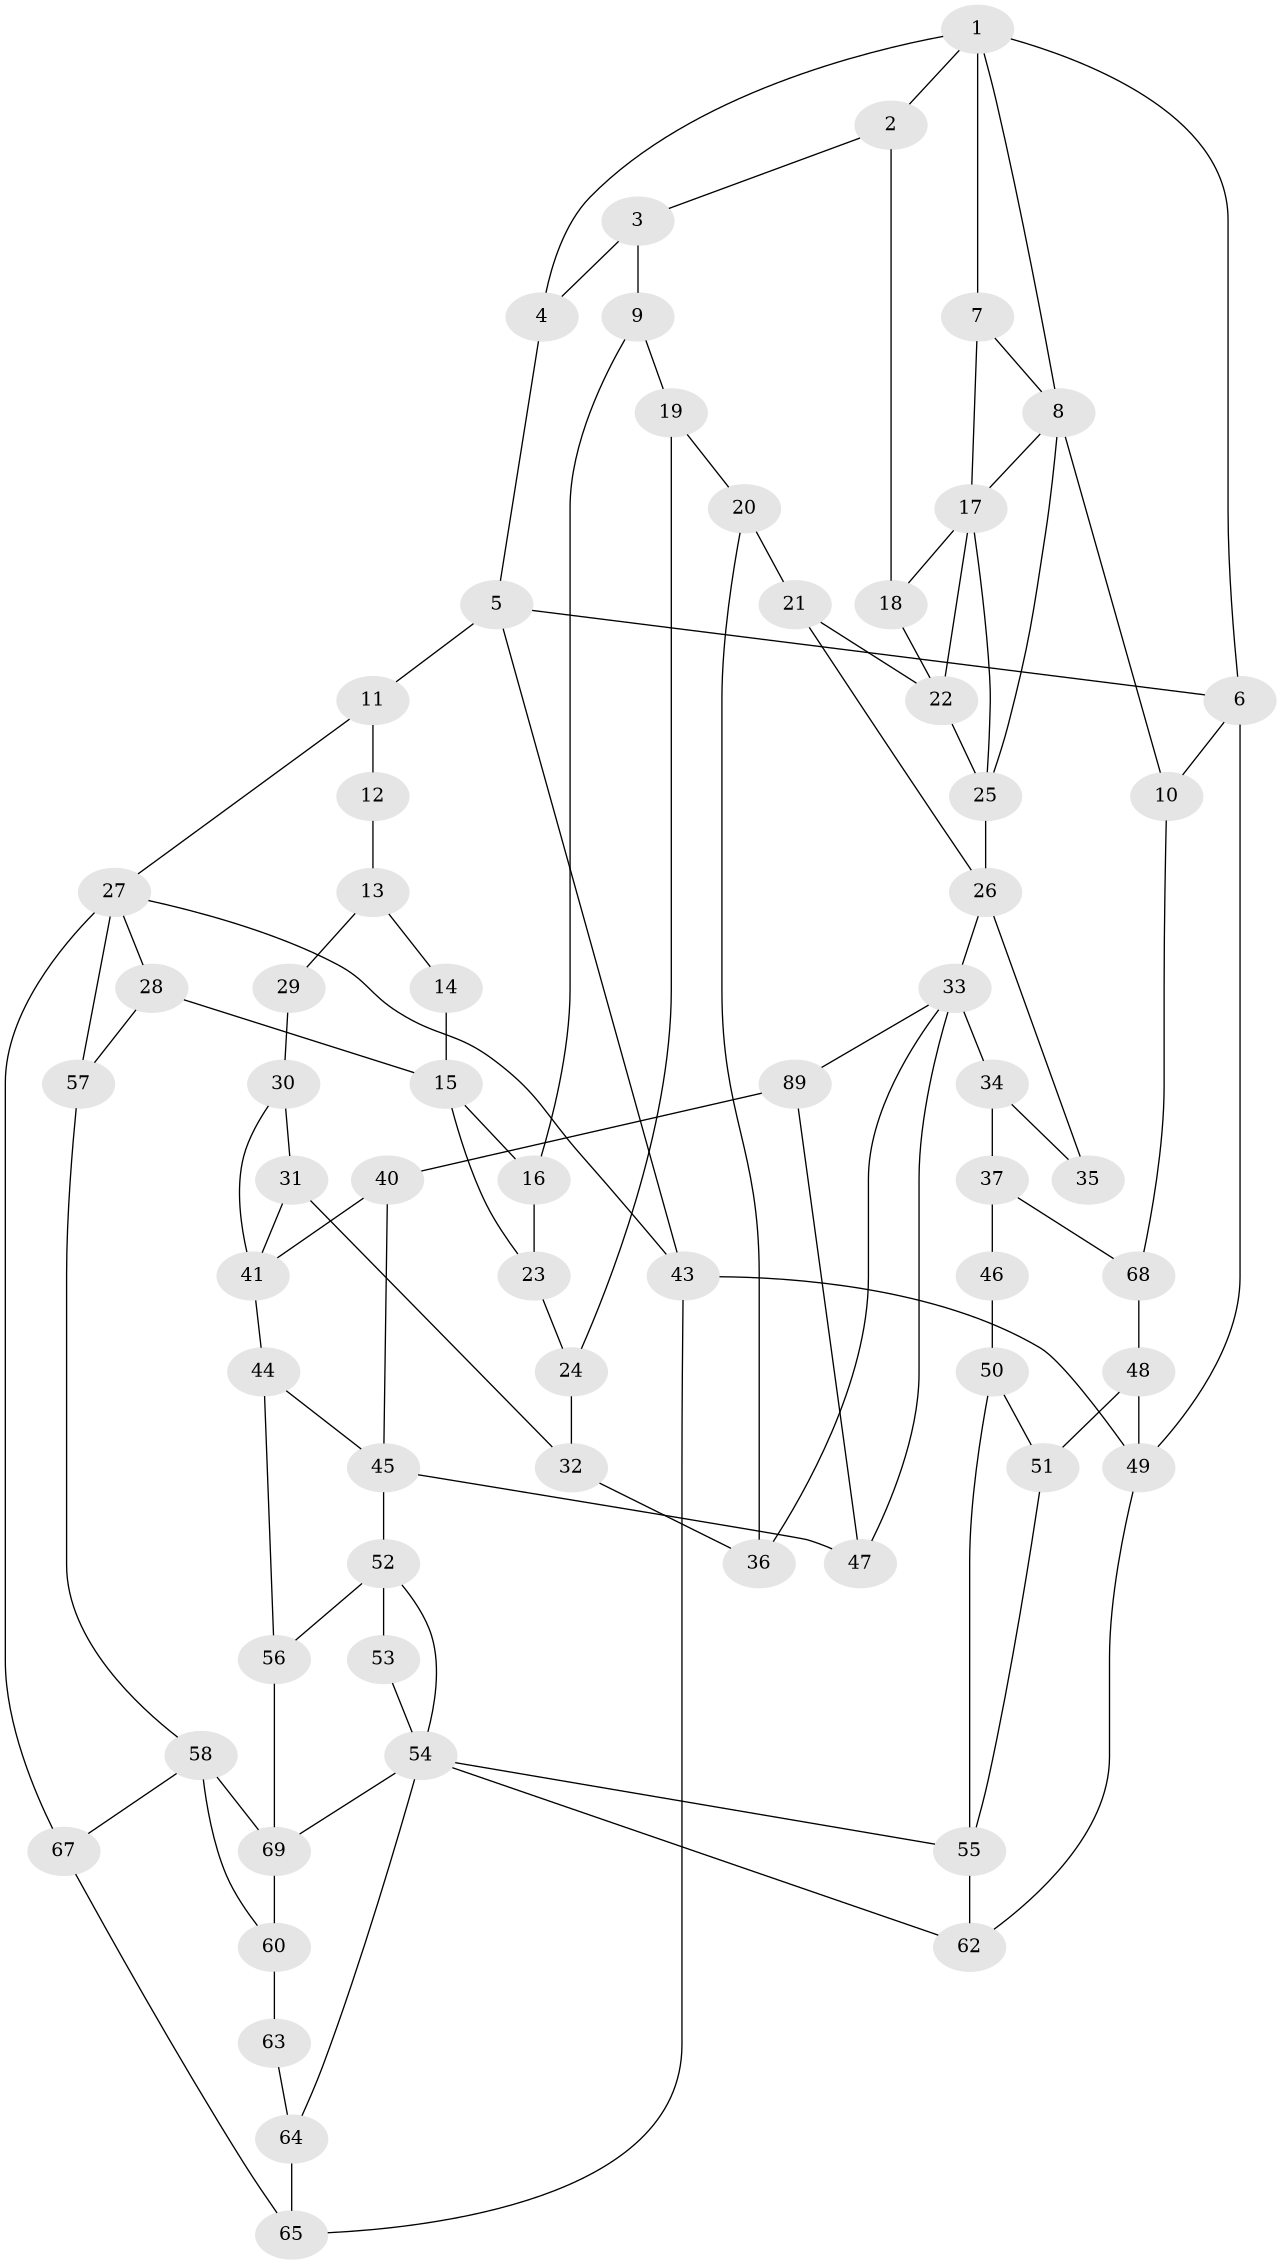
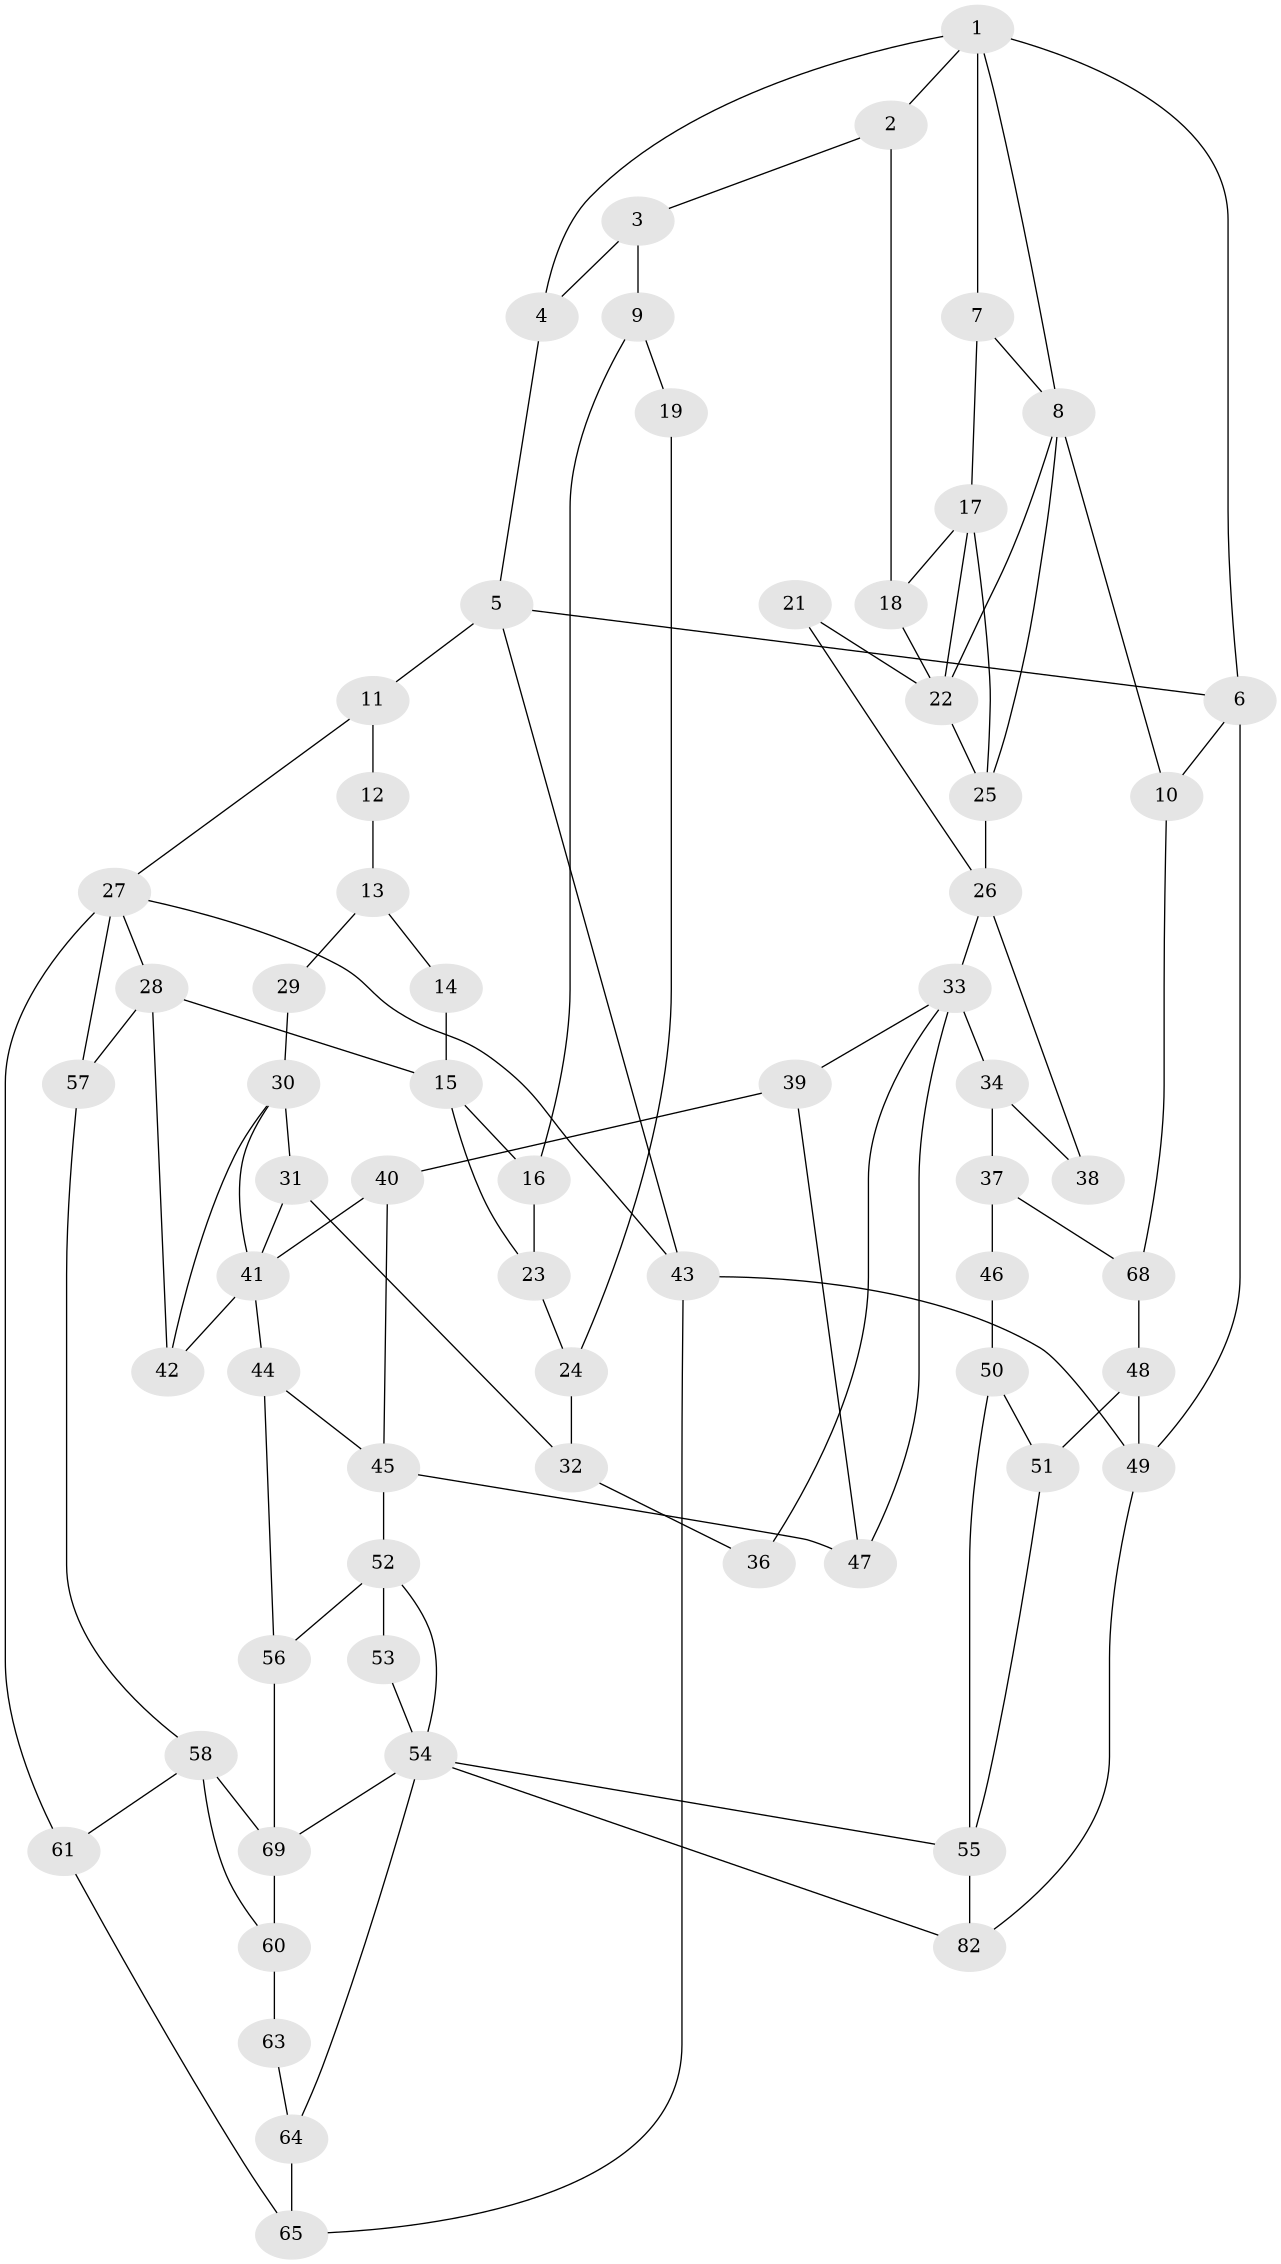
edge "8" -- "17": now "8" -- "22"
node "20": removed
node "89": label "89" -> "39"
node "35": label "35" -> "38"
node "42": added
node "67": label "67" -> "61"
node "62": label "62" -> "82"
